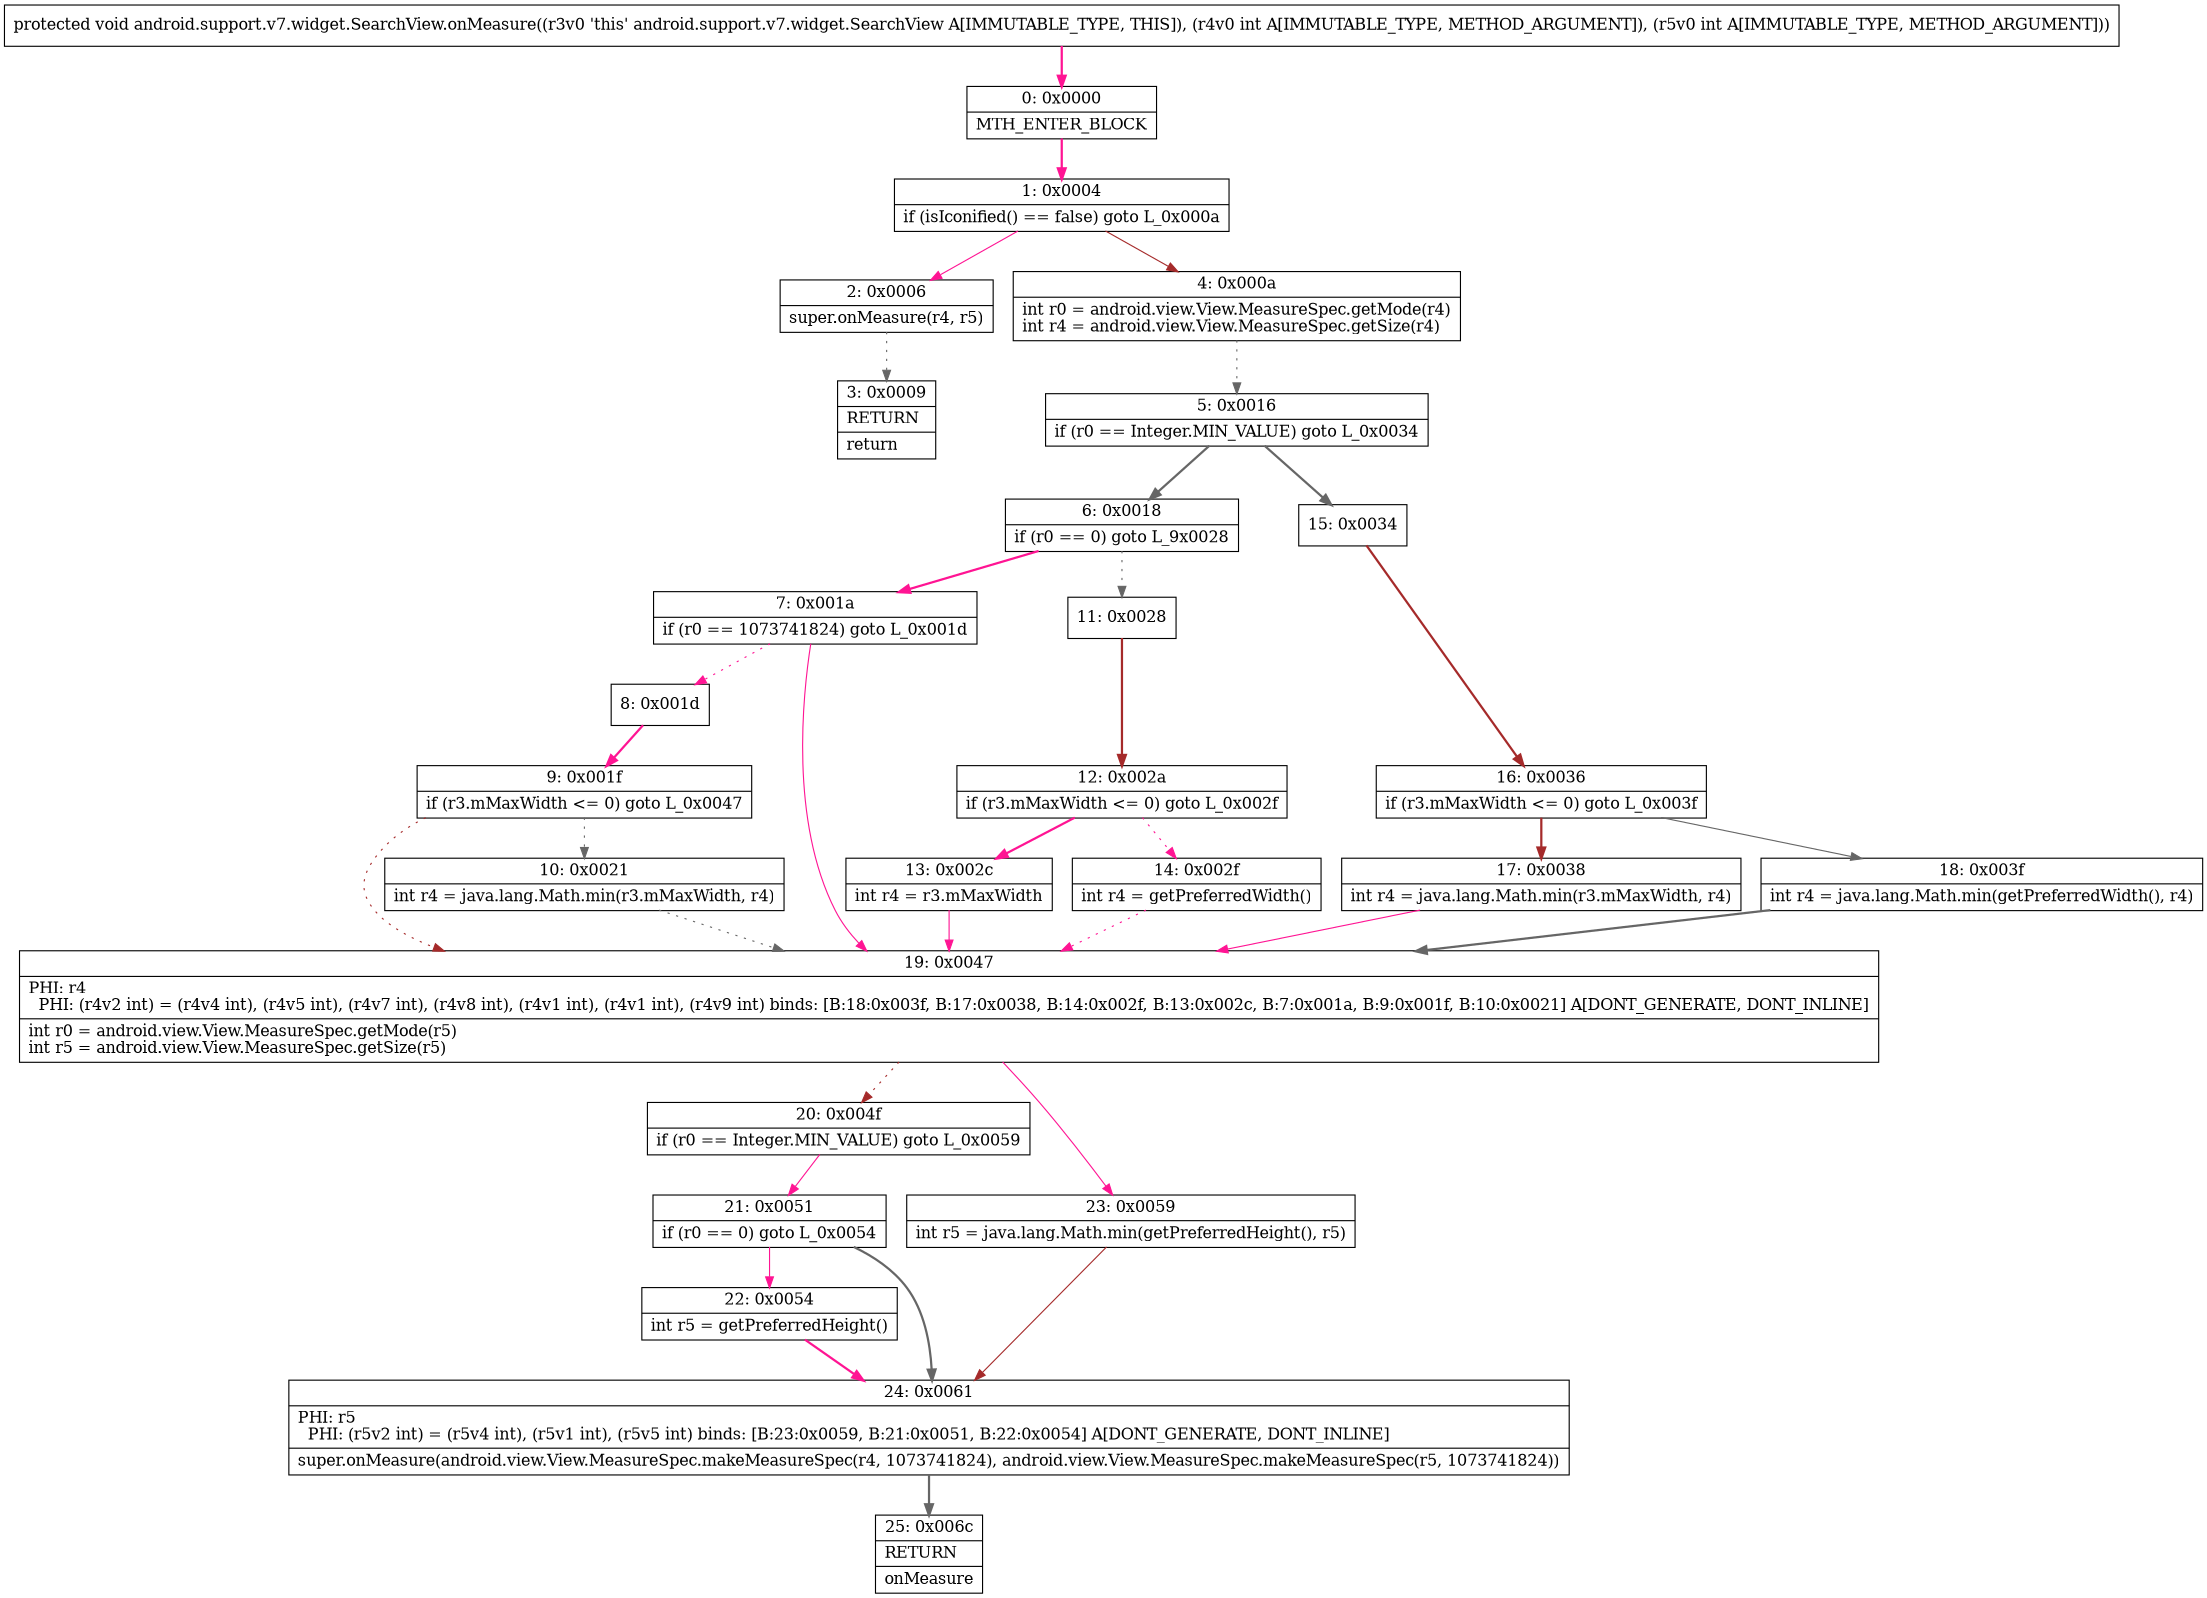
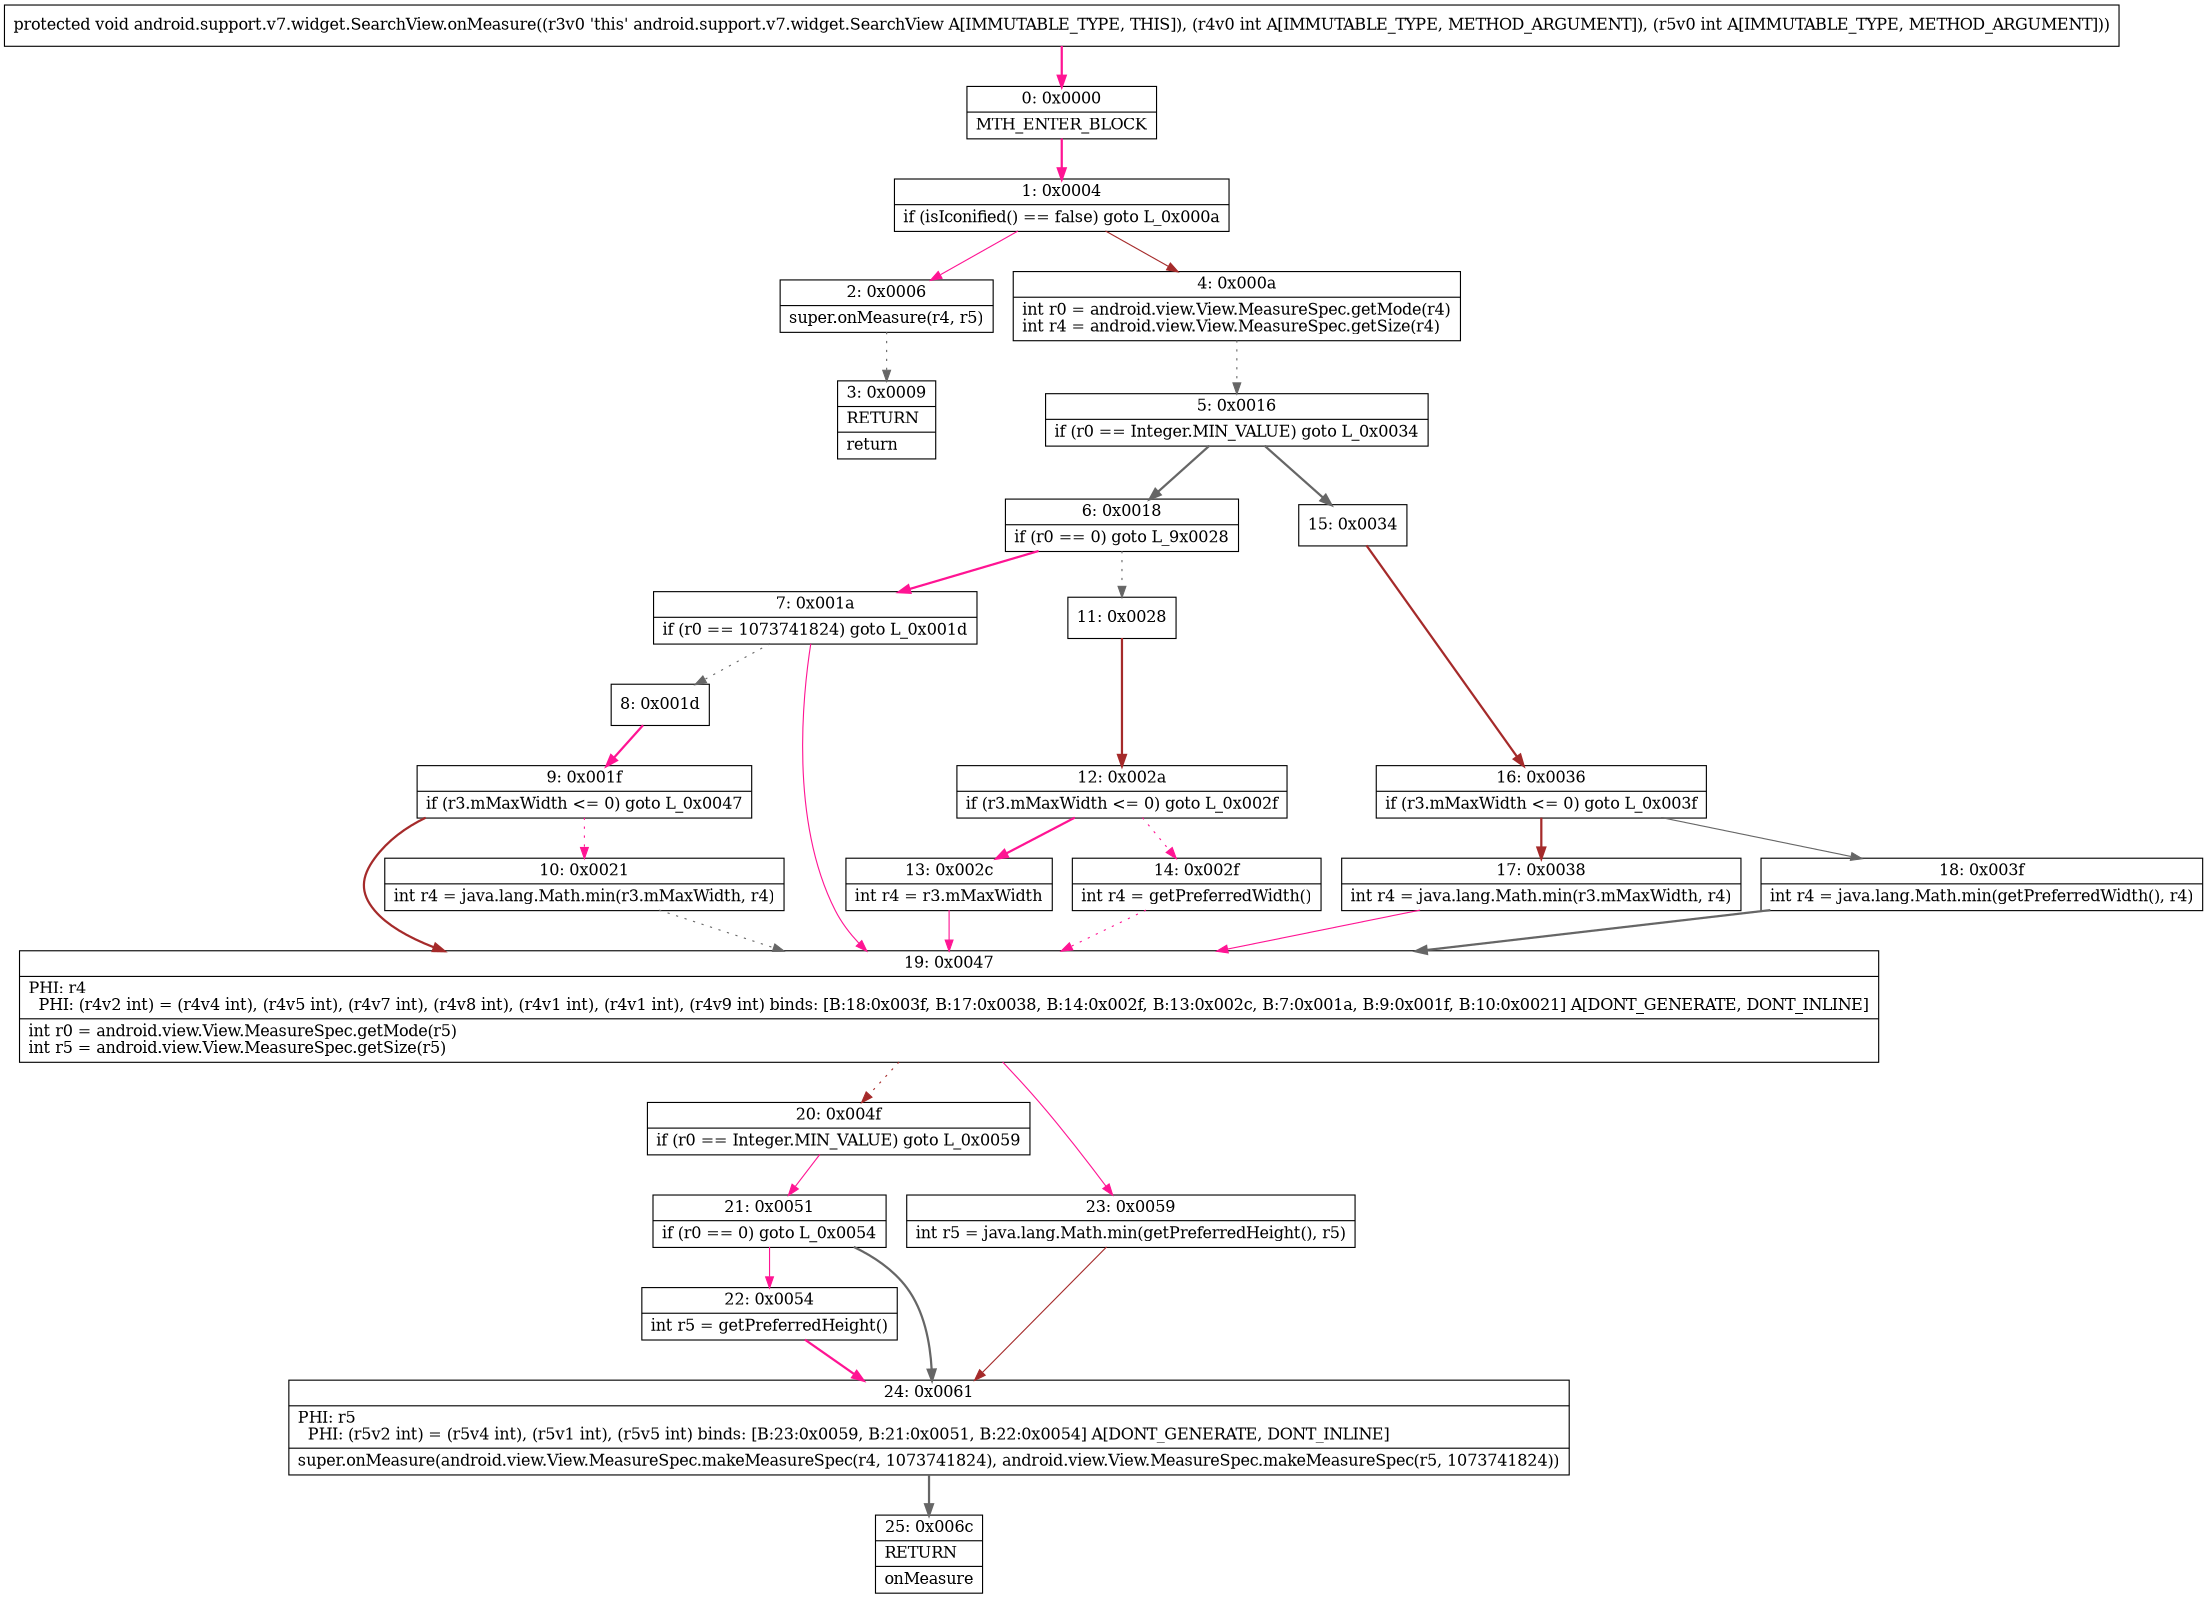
edge "7: 0x001a" -> "8: 0x001d": color deeppink -> gray40
edge "9: 0x001f" -> "10: 0x0021": color gray40 -> deeppink
edge "9: 0x001f" -> "19: 0x0047": style dotted -> bold
